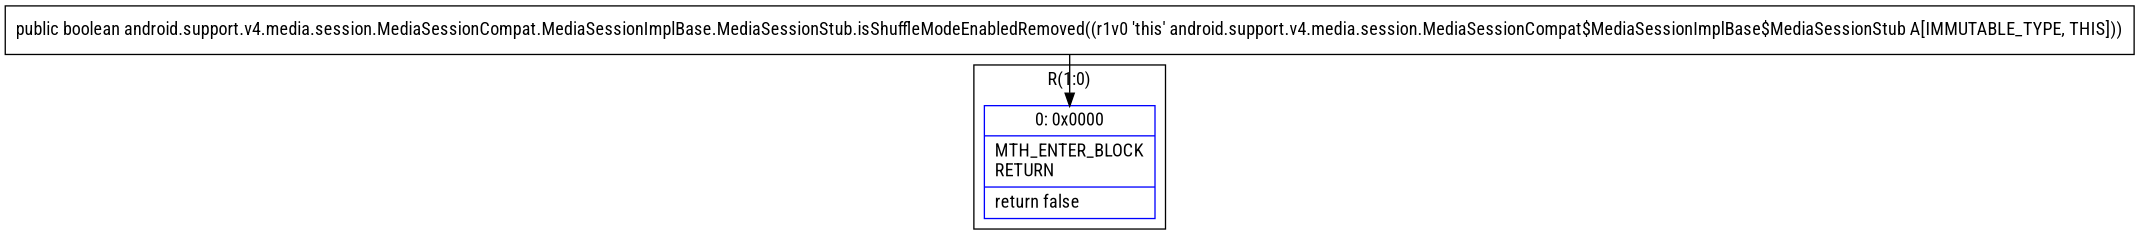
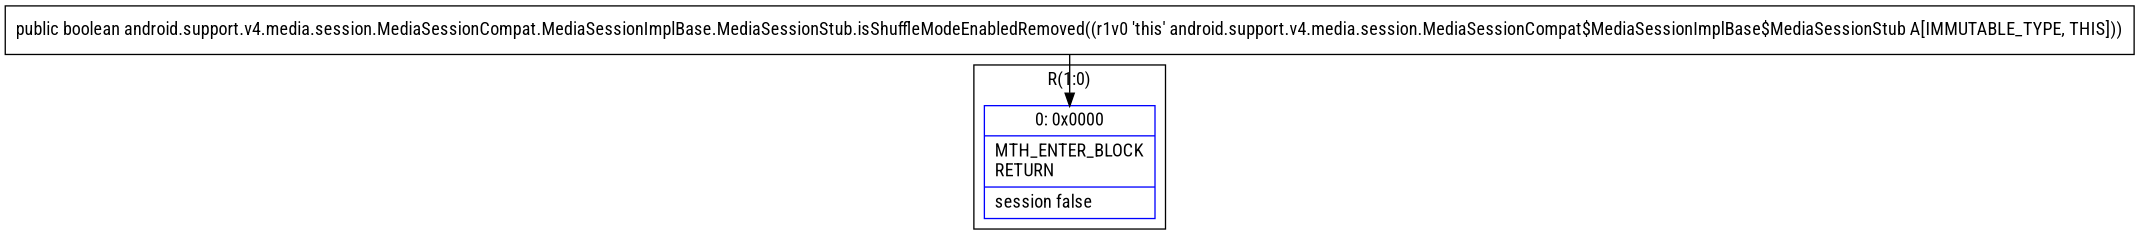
node "0: 0x0000": text "return false" -> "session false"
